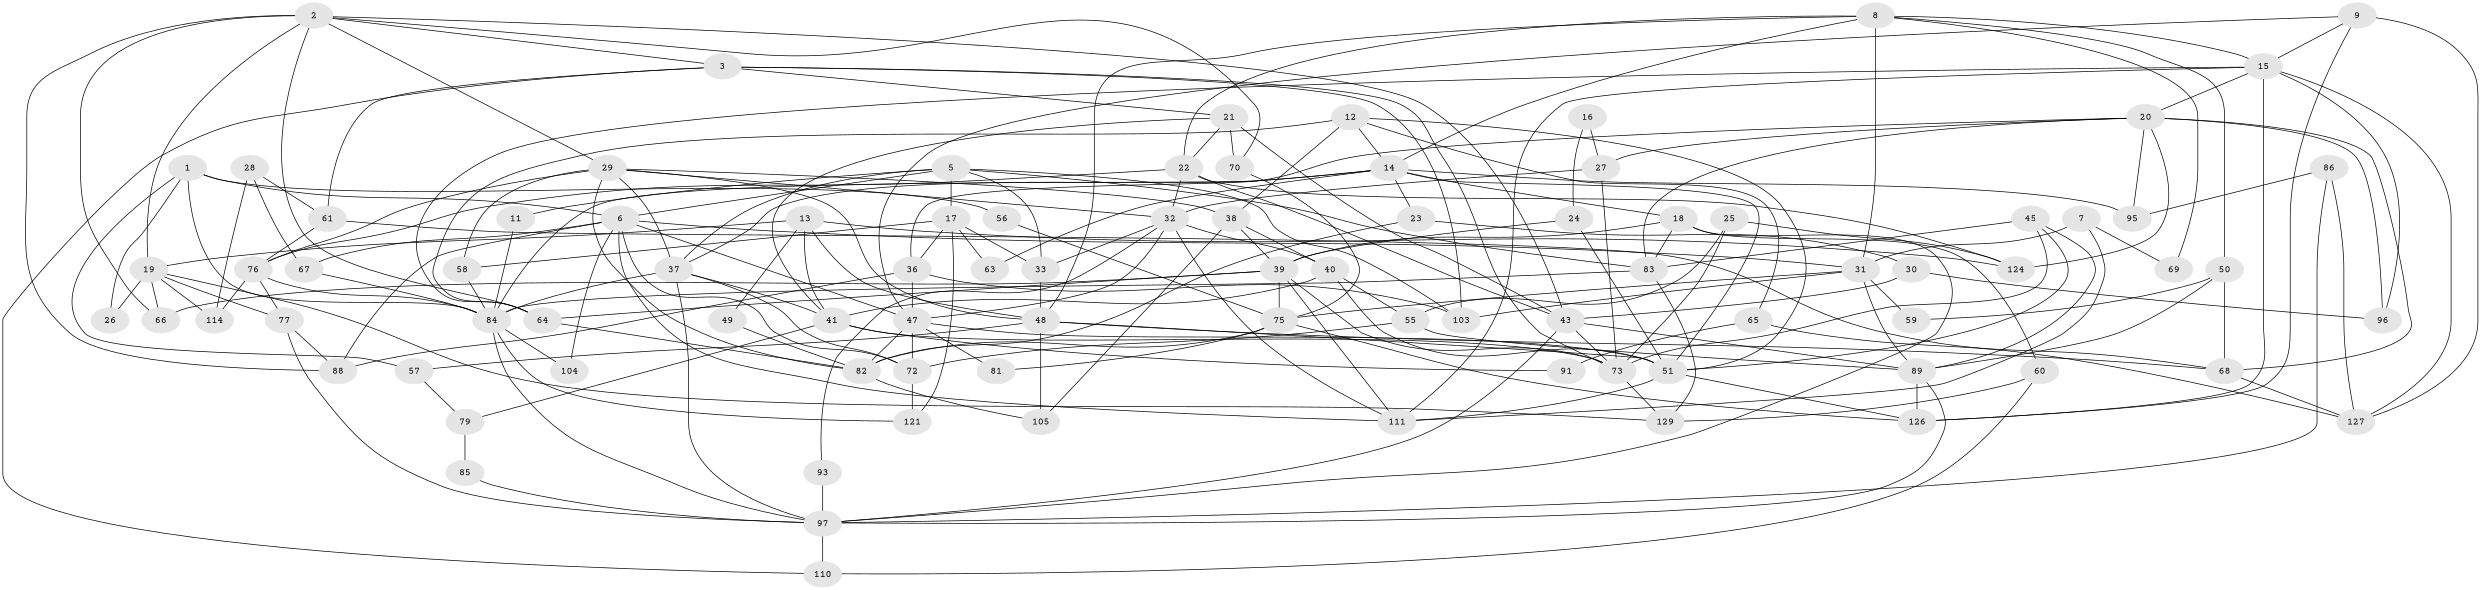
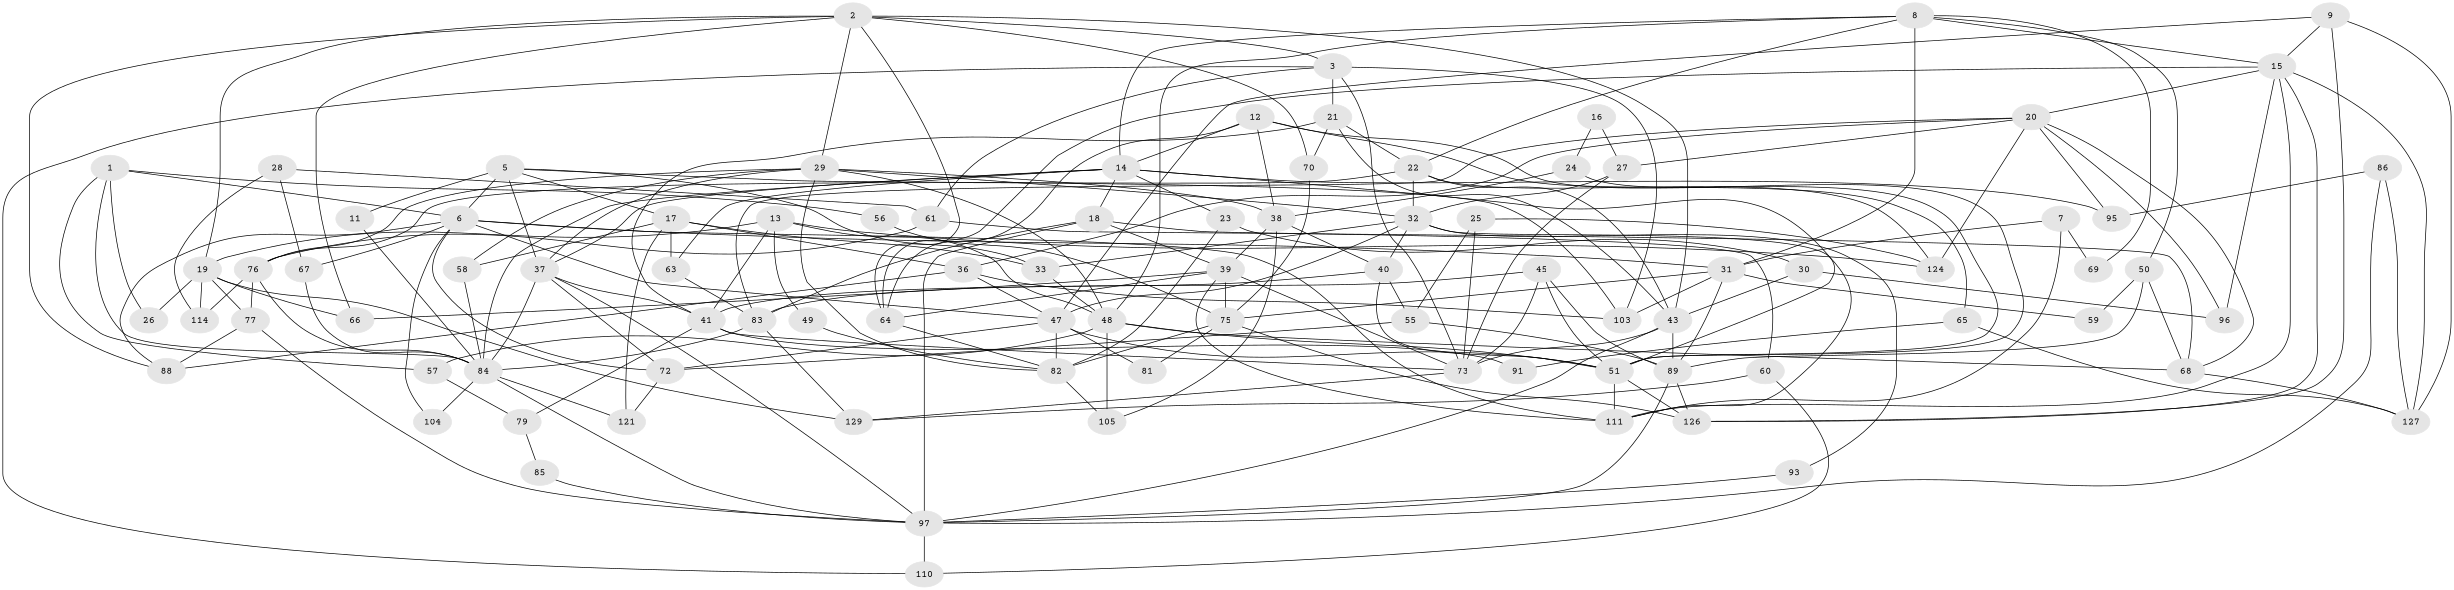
edge "5" -- "83": now "63" -- "83"
edge "24" -- "39": now "24" -- "38"
